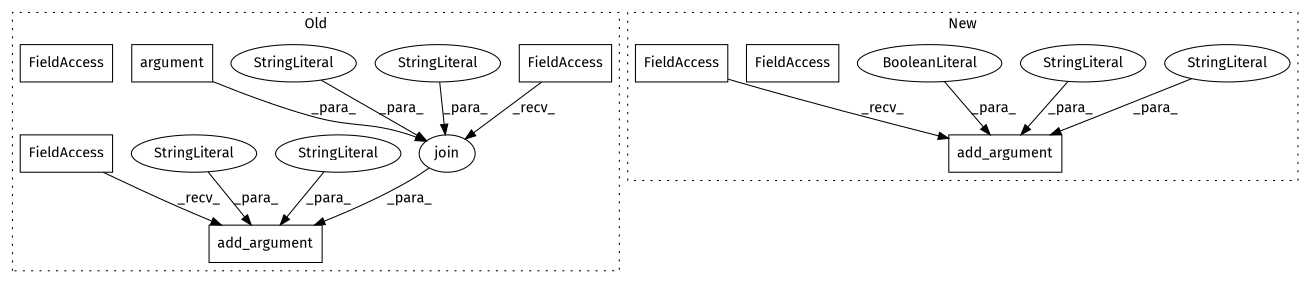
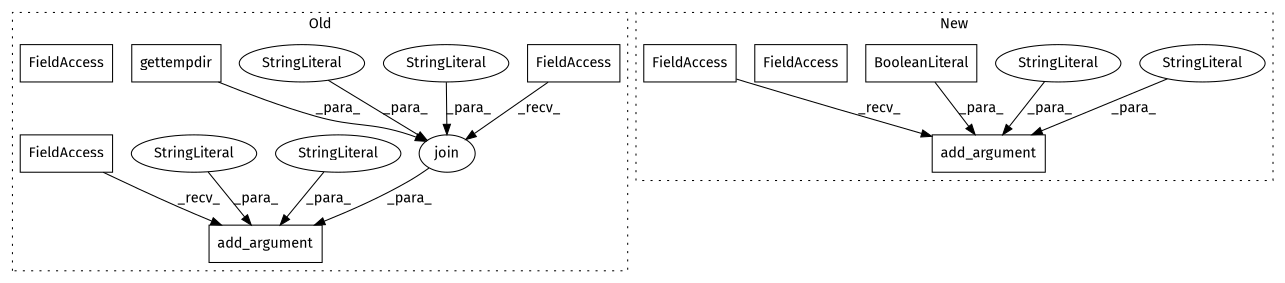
node "argument": label "argument" -> "gettempdir"
node "BooleanLiteral": shape ellipse -> box
